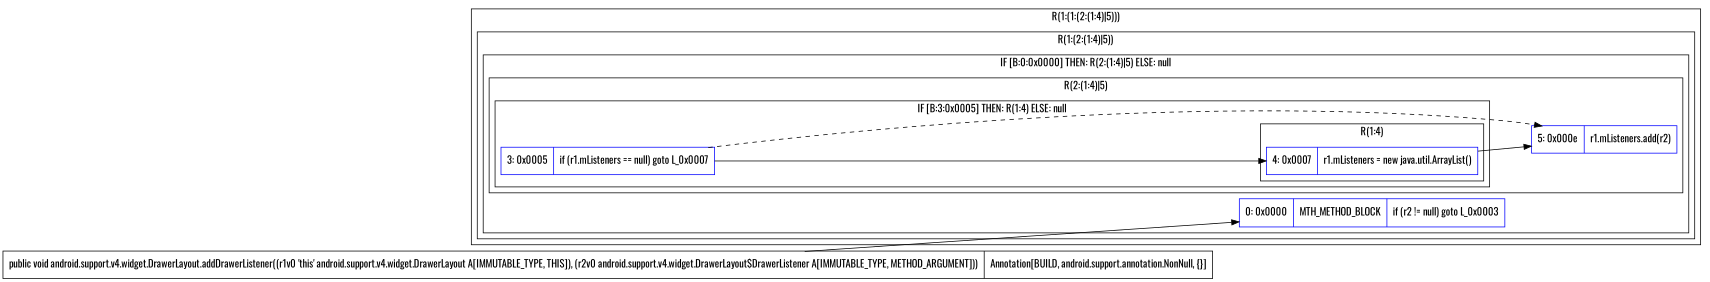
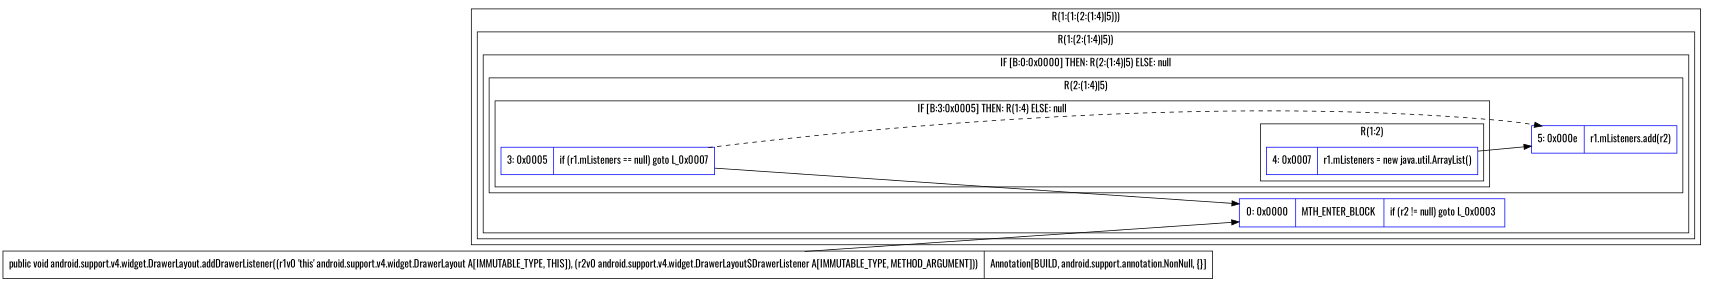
cluster "R(1:4)": label "R(1:4)" -> "R(1:2)"
edge "3: 0x0005" -> "4: 0x0007": now "3: 0x0005" -> "0: 0x0000"
node "0: 0x0000": text "MTH_METHOD_BLOCK" -> "MTH_ENTER_BLOCK"
